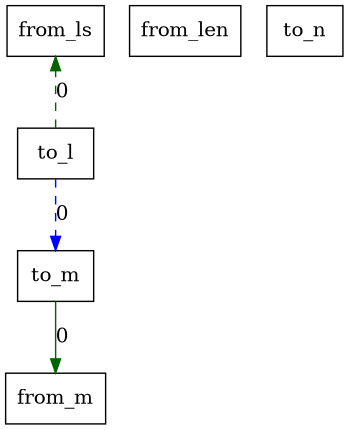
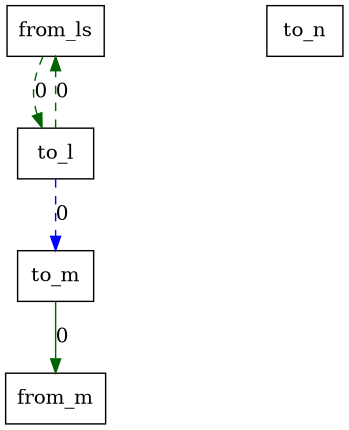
node "from_len": removed
edge "from_ls" -> "to_l": added, label "0"
